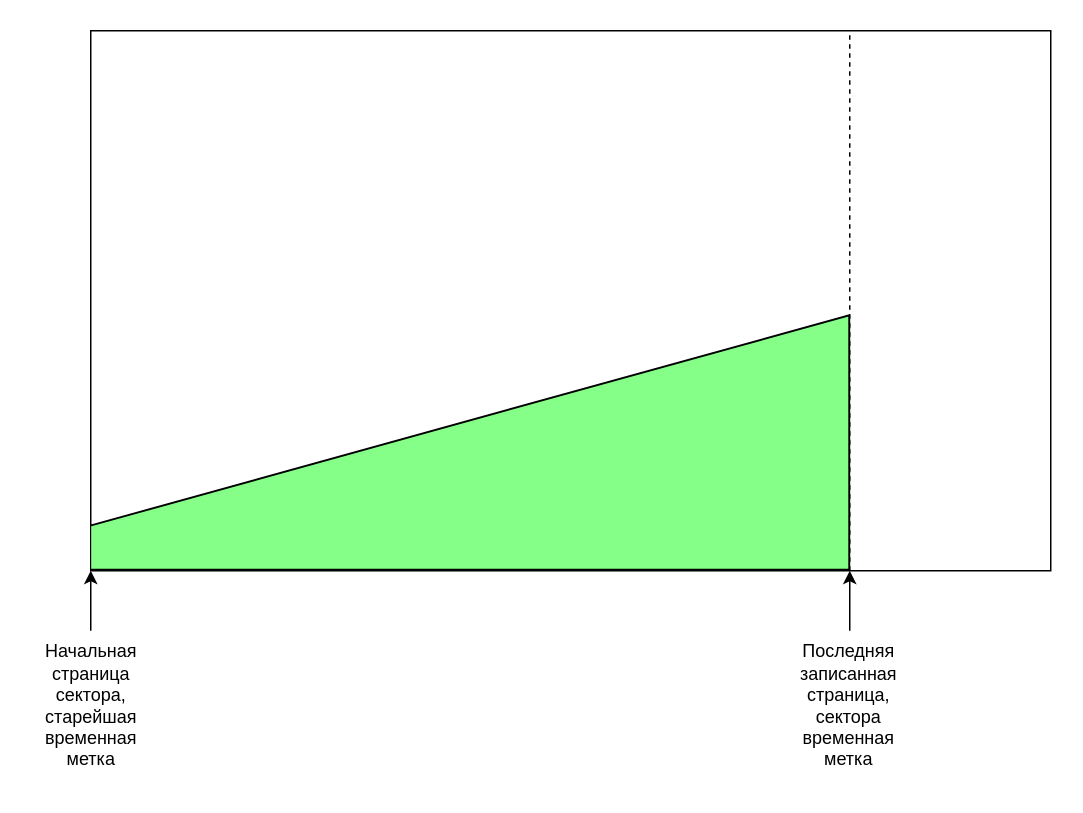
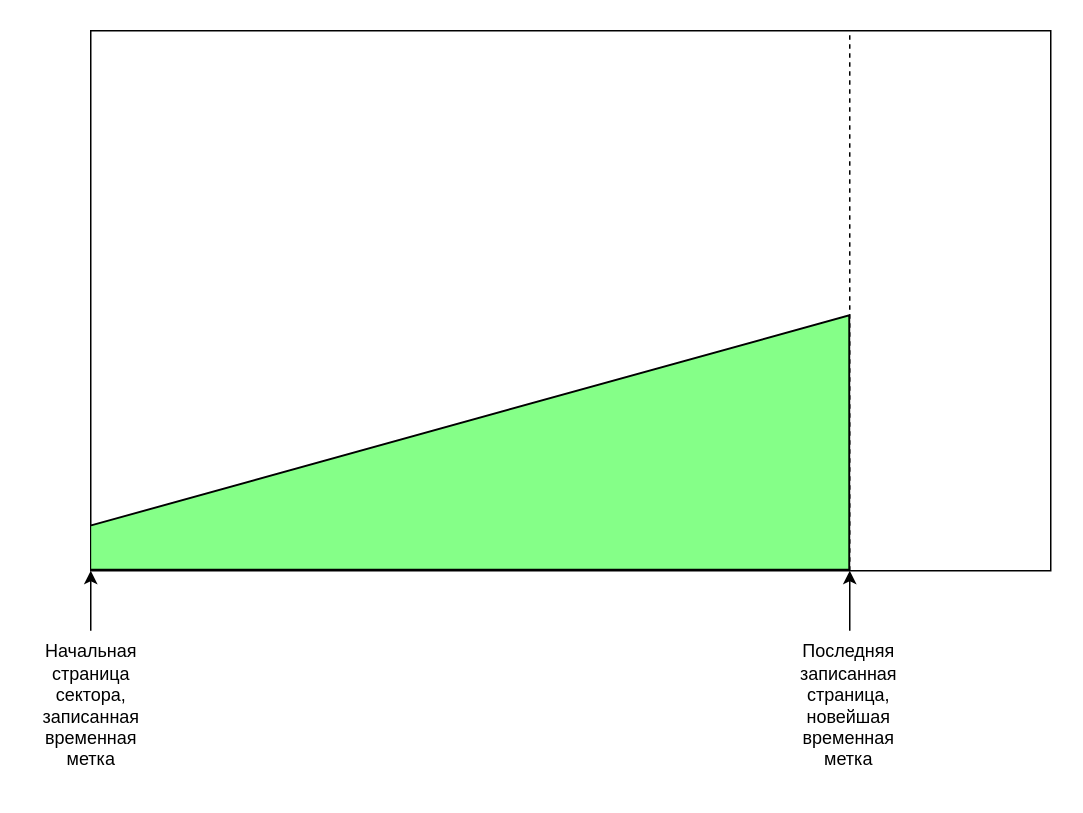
node "Начальная страница сектора, старейшая временная метка": label "Начальная страница сектора, старейшая временная метка" -> "Начальная страница сектора, записанная временная метка"
node "Последняя записанная страница, сектора временная метка": label "Последняя записанная страница, сектора временная метка" -> "Последняя записанная страница, новейшая временная метка"
